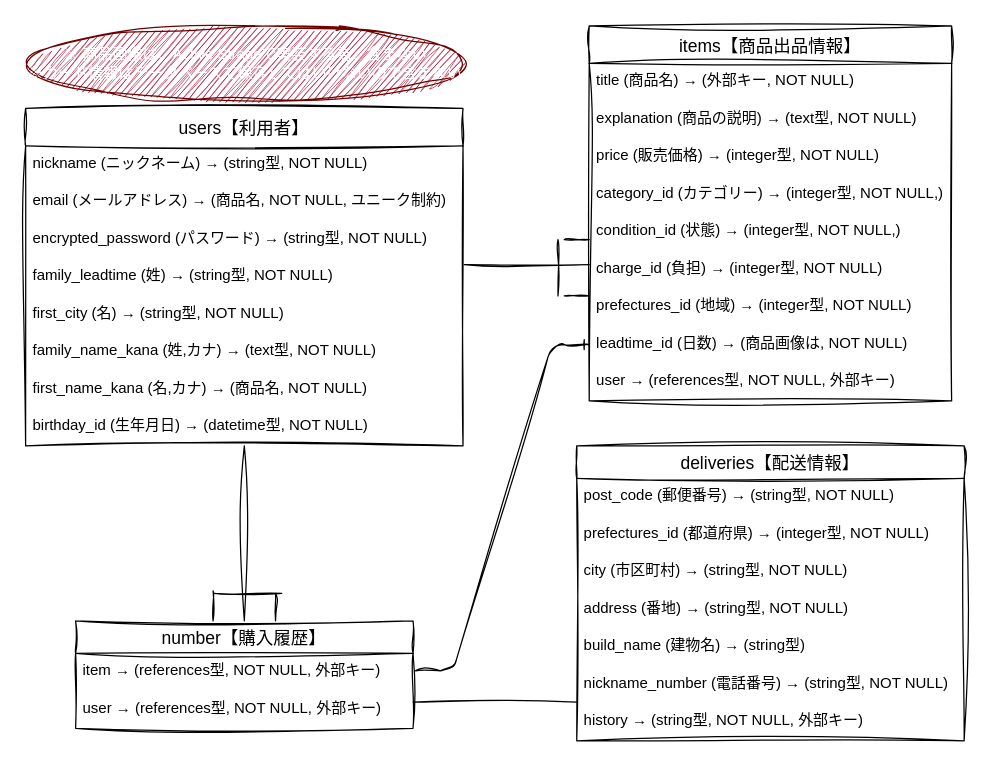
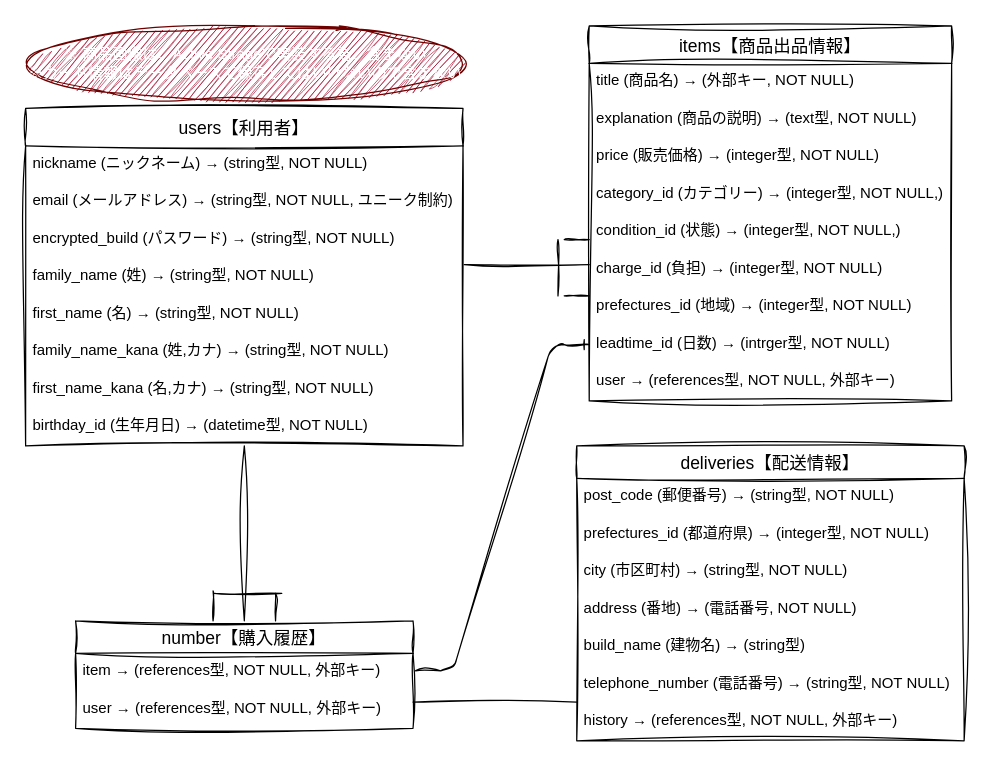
node "email (メールアドレス) → (商品名, NOT NULL, ユニーク制約)": label "email (メールアドレス) → (商品名, NOT NULL, ユニーク制約)" -> "email (メールアドレス) → (string型, NOT NULL, ユニーク制約)"
node "encrypted_password (パスワード) → (string型, NOT NULL)": label "encrypted_password (パスワード) → (string型, NOT NULL)" -> "encrypted_build (パスワード) → (string型, NOT NULL)"
node "family_leadtime (姓) → (string型, NOT NULL)": label "family_leadtime (姓) → (string型, NOT NULL)" -> "family_name (姓) → (string型, NOT NULL)"
node "first_city (名) → (string型, NOT NULL)": label "first_city (名) → (string型, NOT NULL)" -> "first_name (名) → (string型, NOT NULL)"
node "leadtime_id (日数) → (商品画像は, NOT NULL)": label "leadtime_id (日数) → (商品画像は, NOT NULL)" -> "leadtime_id (日数) → (intrger型, NOT NULL)"
node "family_name_kana (姓,カナ) → (text型, NOT NULL)": label "family_name_kana (姓,カナ) → (text型, NOT NULL)" -> "family_name_kana (姓,カナ) → (string型, NOT NULL)"
node "first_name_kana (名,カナ) → (商品名, NOT NULL)": label "first_name_kana (名,カナ) → (商品名, NOT NULL)" -> "first_name_kana (名,カナ) → (string型, NOT NULL)"
node "address (番地) → (string型, NOT NULL)": label "address (番地) → (string型, NOT NULL)" -> "address (番地) → (電話番号, NOT NULL)"
node "nickname_number (電話番号) → (string型, NOT NULL)": label "nickname_number (電話番号) → (string型, NOT NULL)" -> "telephone_number (電話番号) → (string型, NOT NULL)"
node "history → (string型, NOT NULL, 外部キー)": label "history → (string型, NOT NULL, 外部キー)" -> "history → (references型, NOT NULL, 外部キー)"
